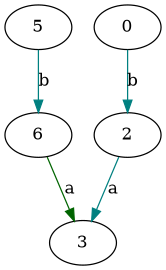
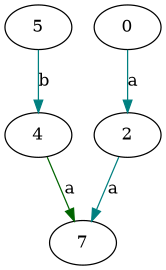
edge "0" -> "2": label "b" -> "a"
node "6": label "6" -> "4"
node "3": label "3" -> "7"
